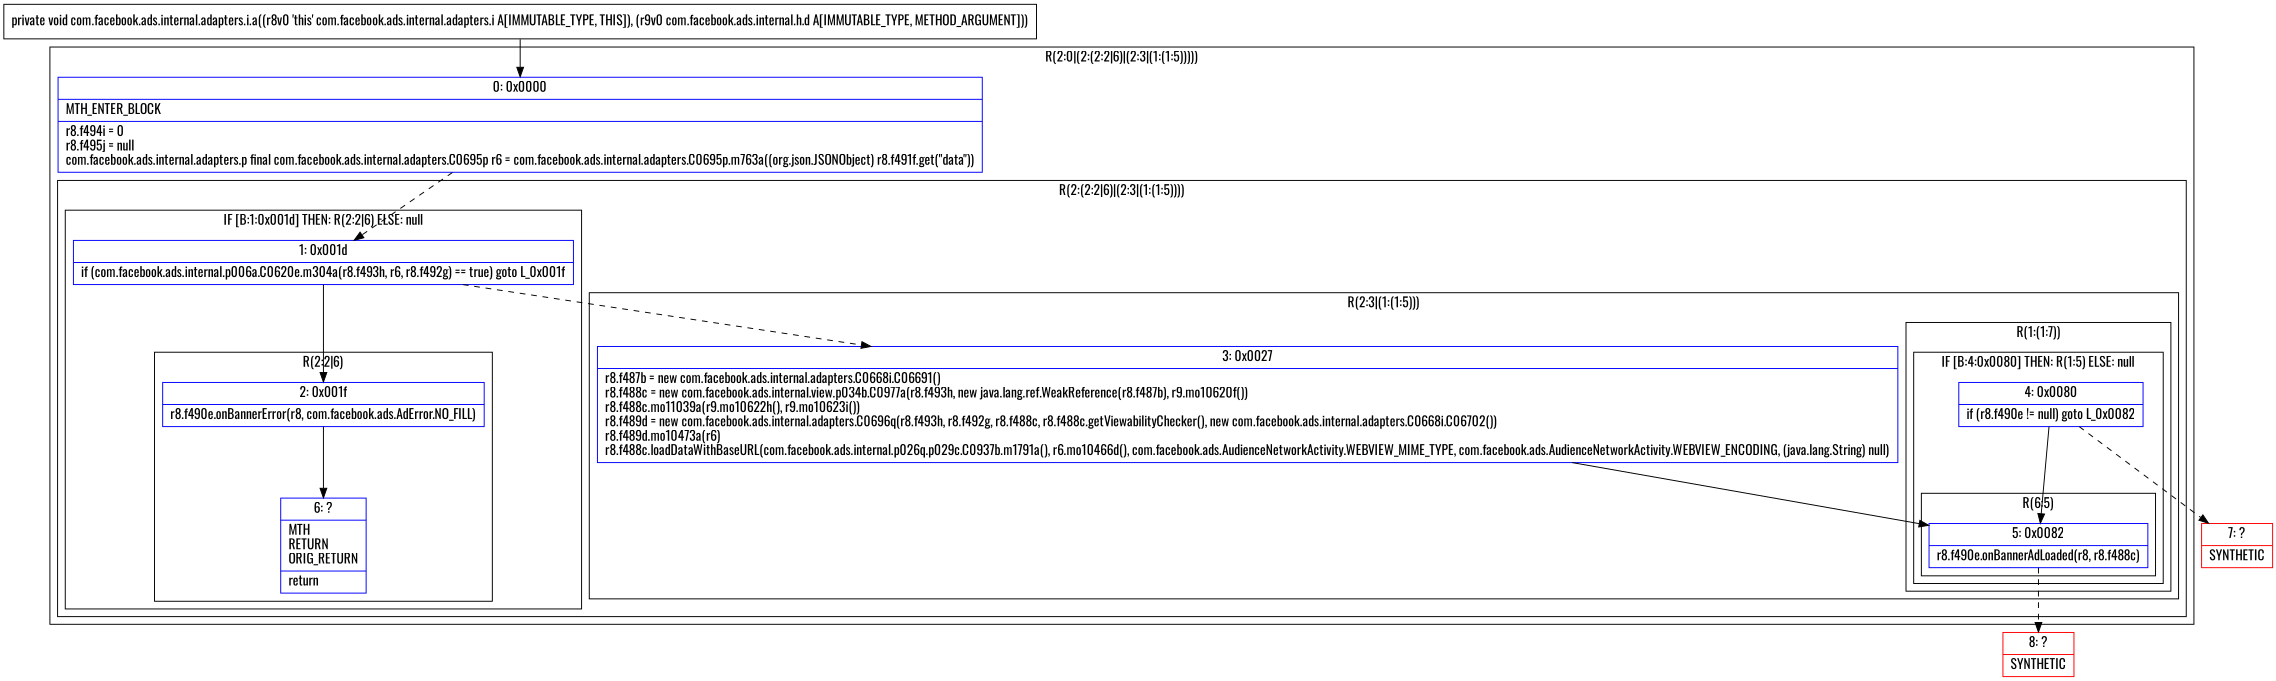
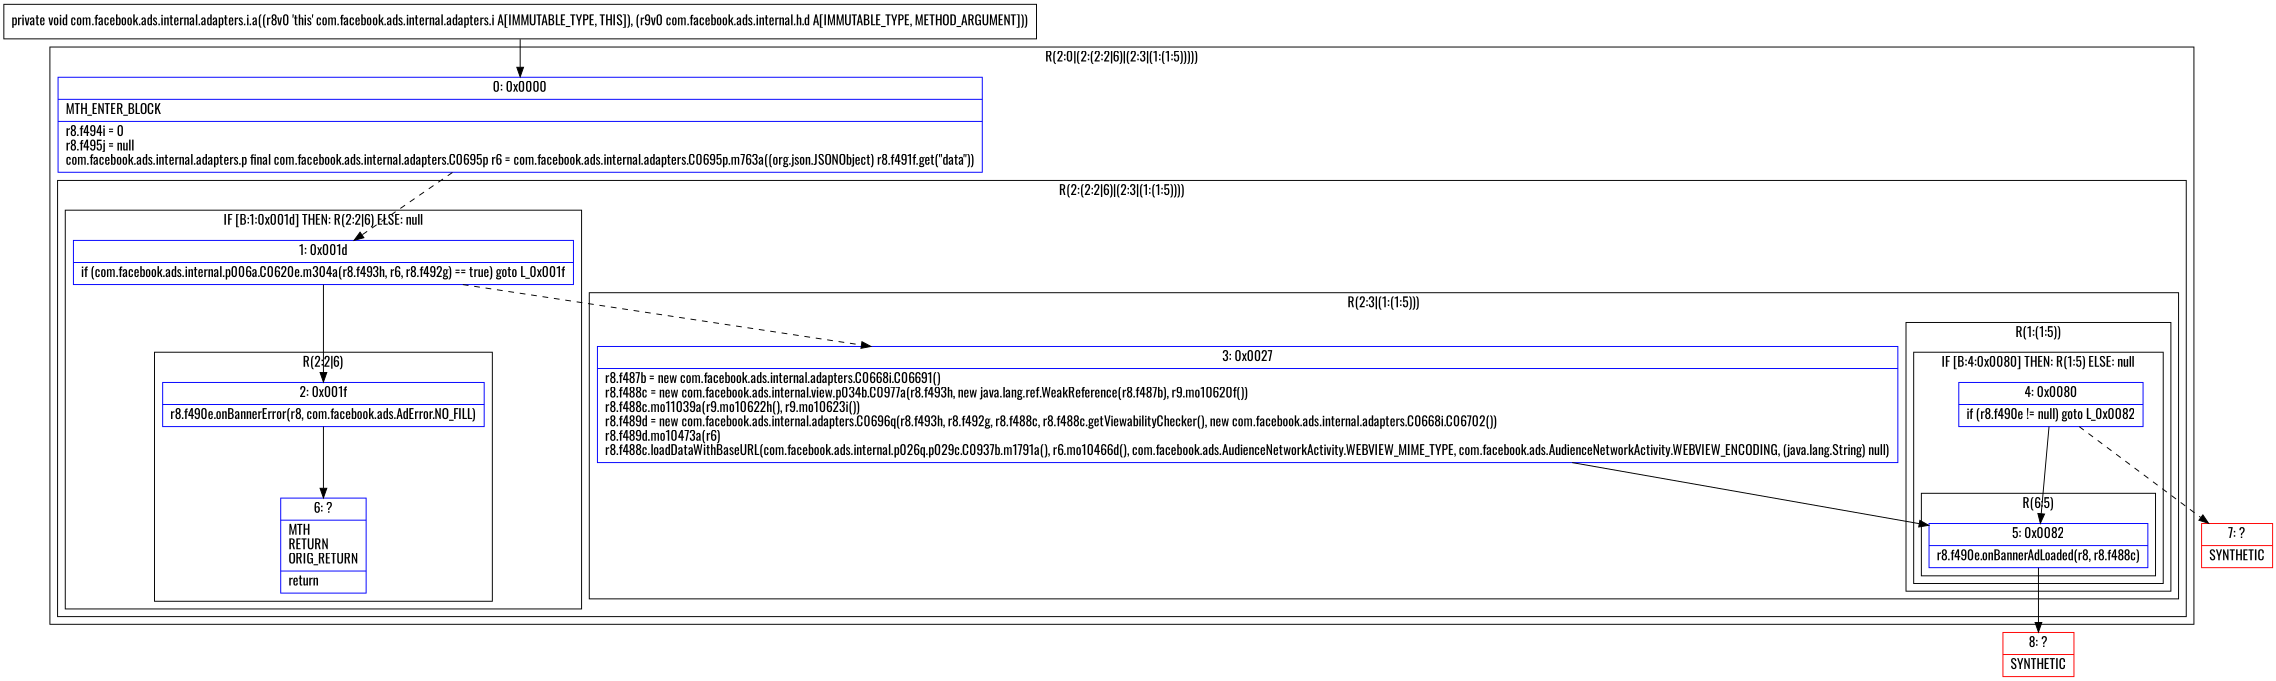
cluster "R(1:(1:7))": label "R(1:(1:7))" -> "R(1:(1:5))"
edge "5: 0x0082" -> "8: ?": style dashed -> solid
